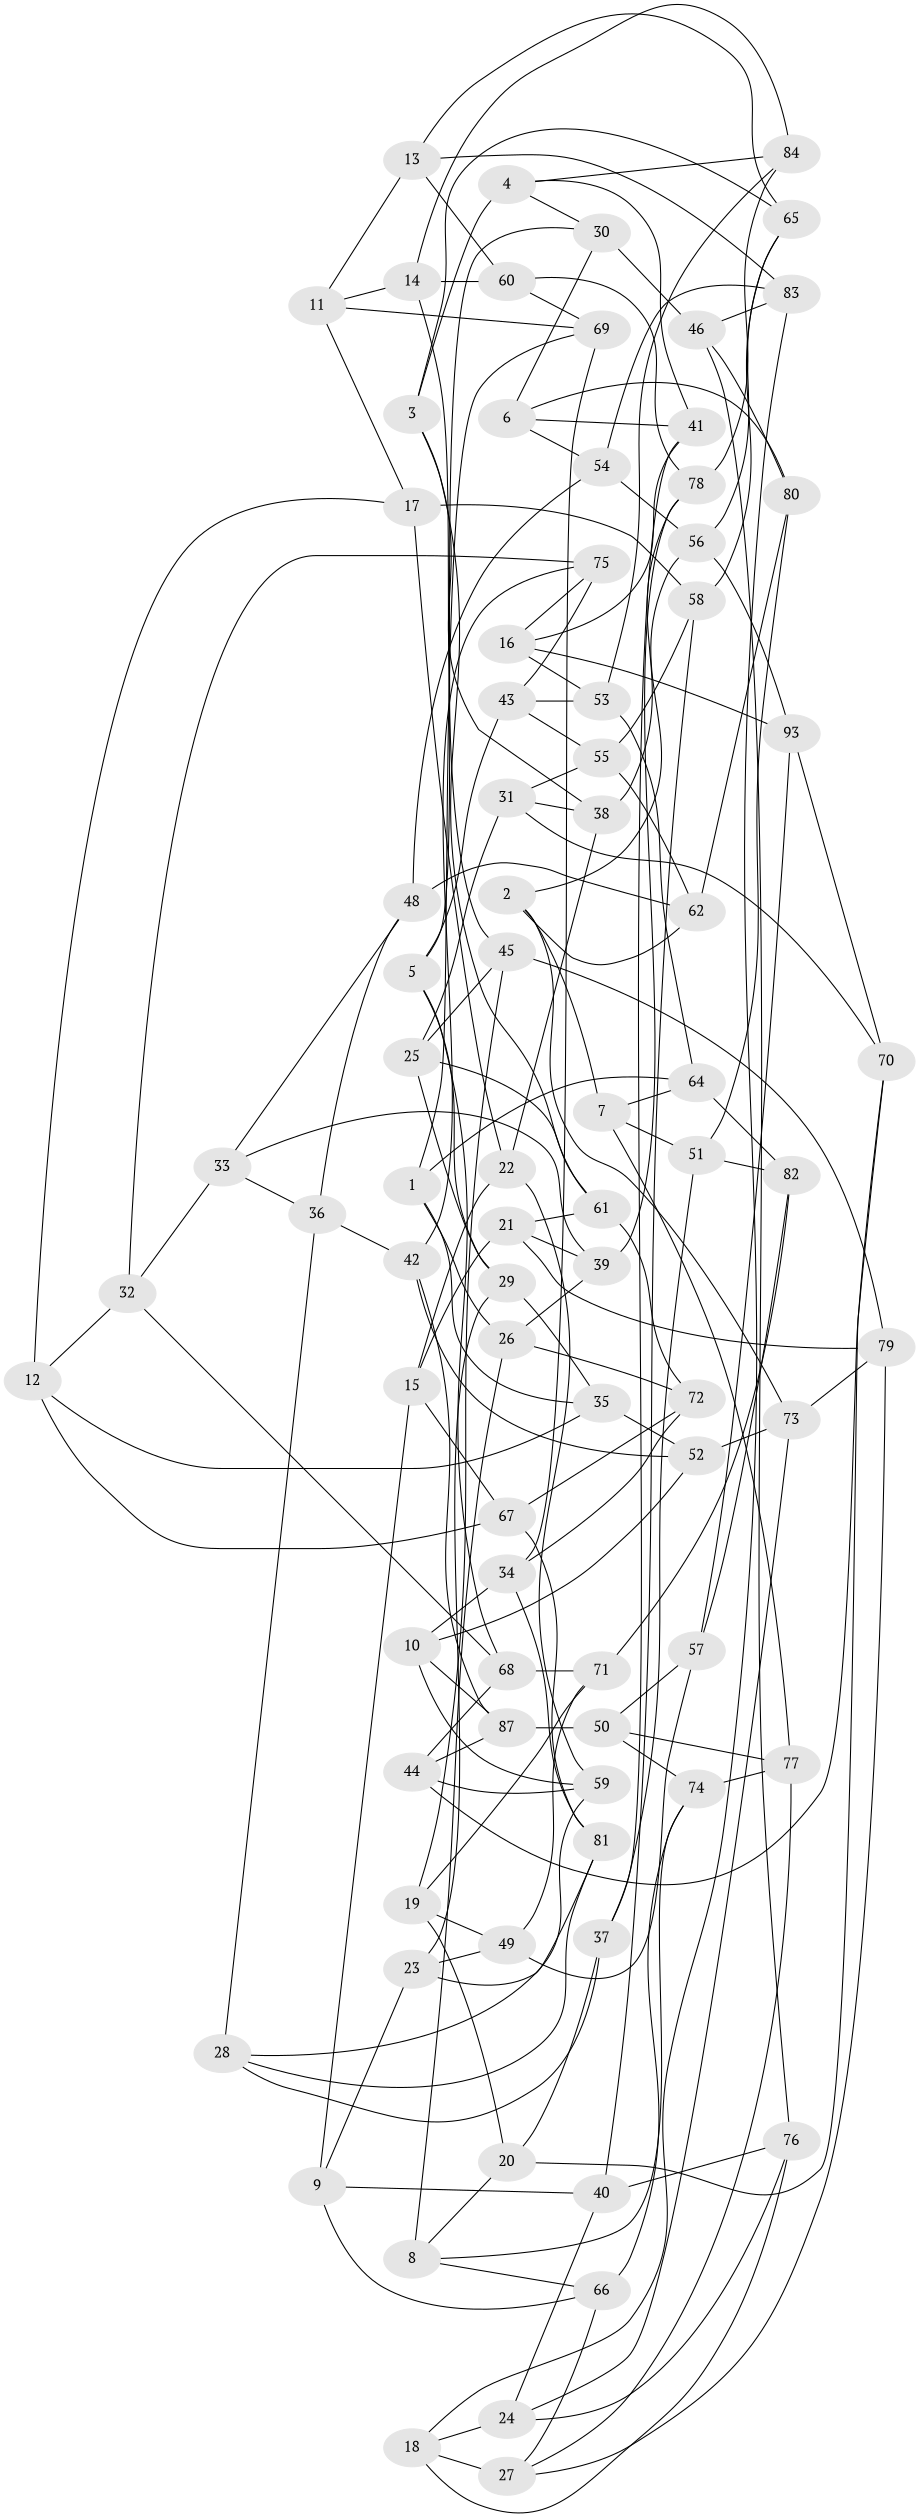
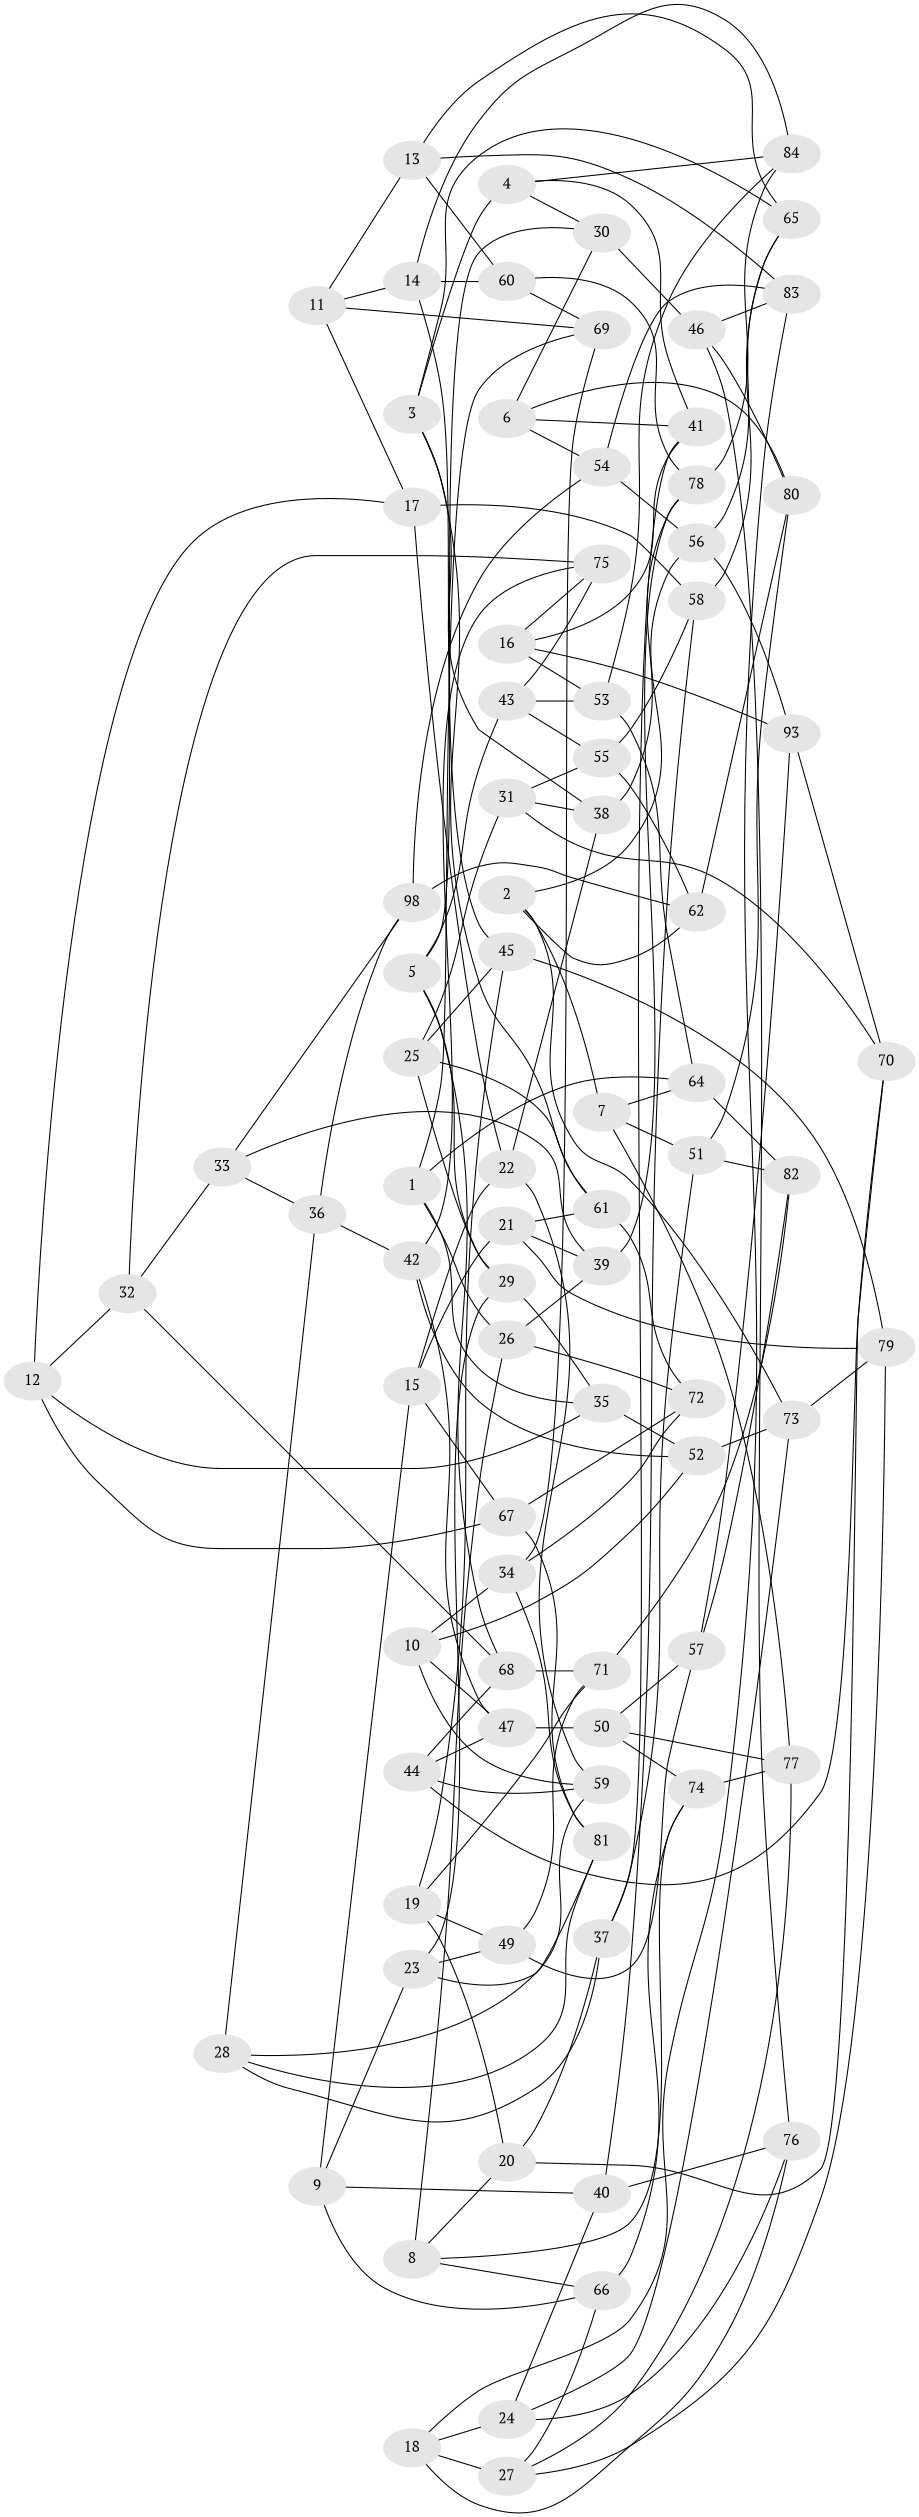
node "48": label "48" -> "98"
node "87": label "87" -> "47"
